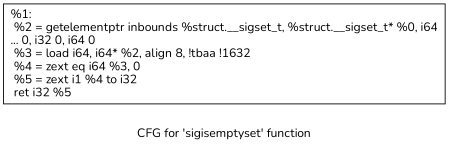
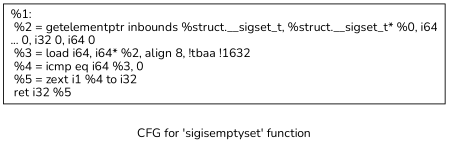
node "%1:": text "%4 = zext eq i64 %3, 0" -> "%4 = icmp eq i64 %3, 0"
